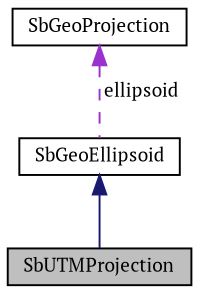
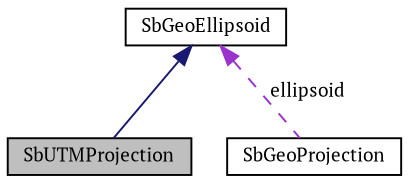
edge "SbGeoEllipsoid" -> "SbGeoProjection": reversed
